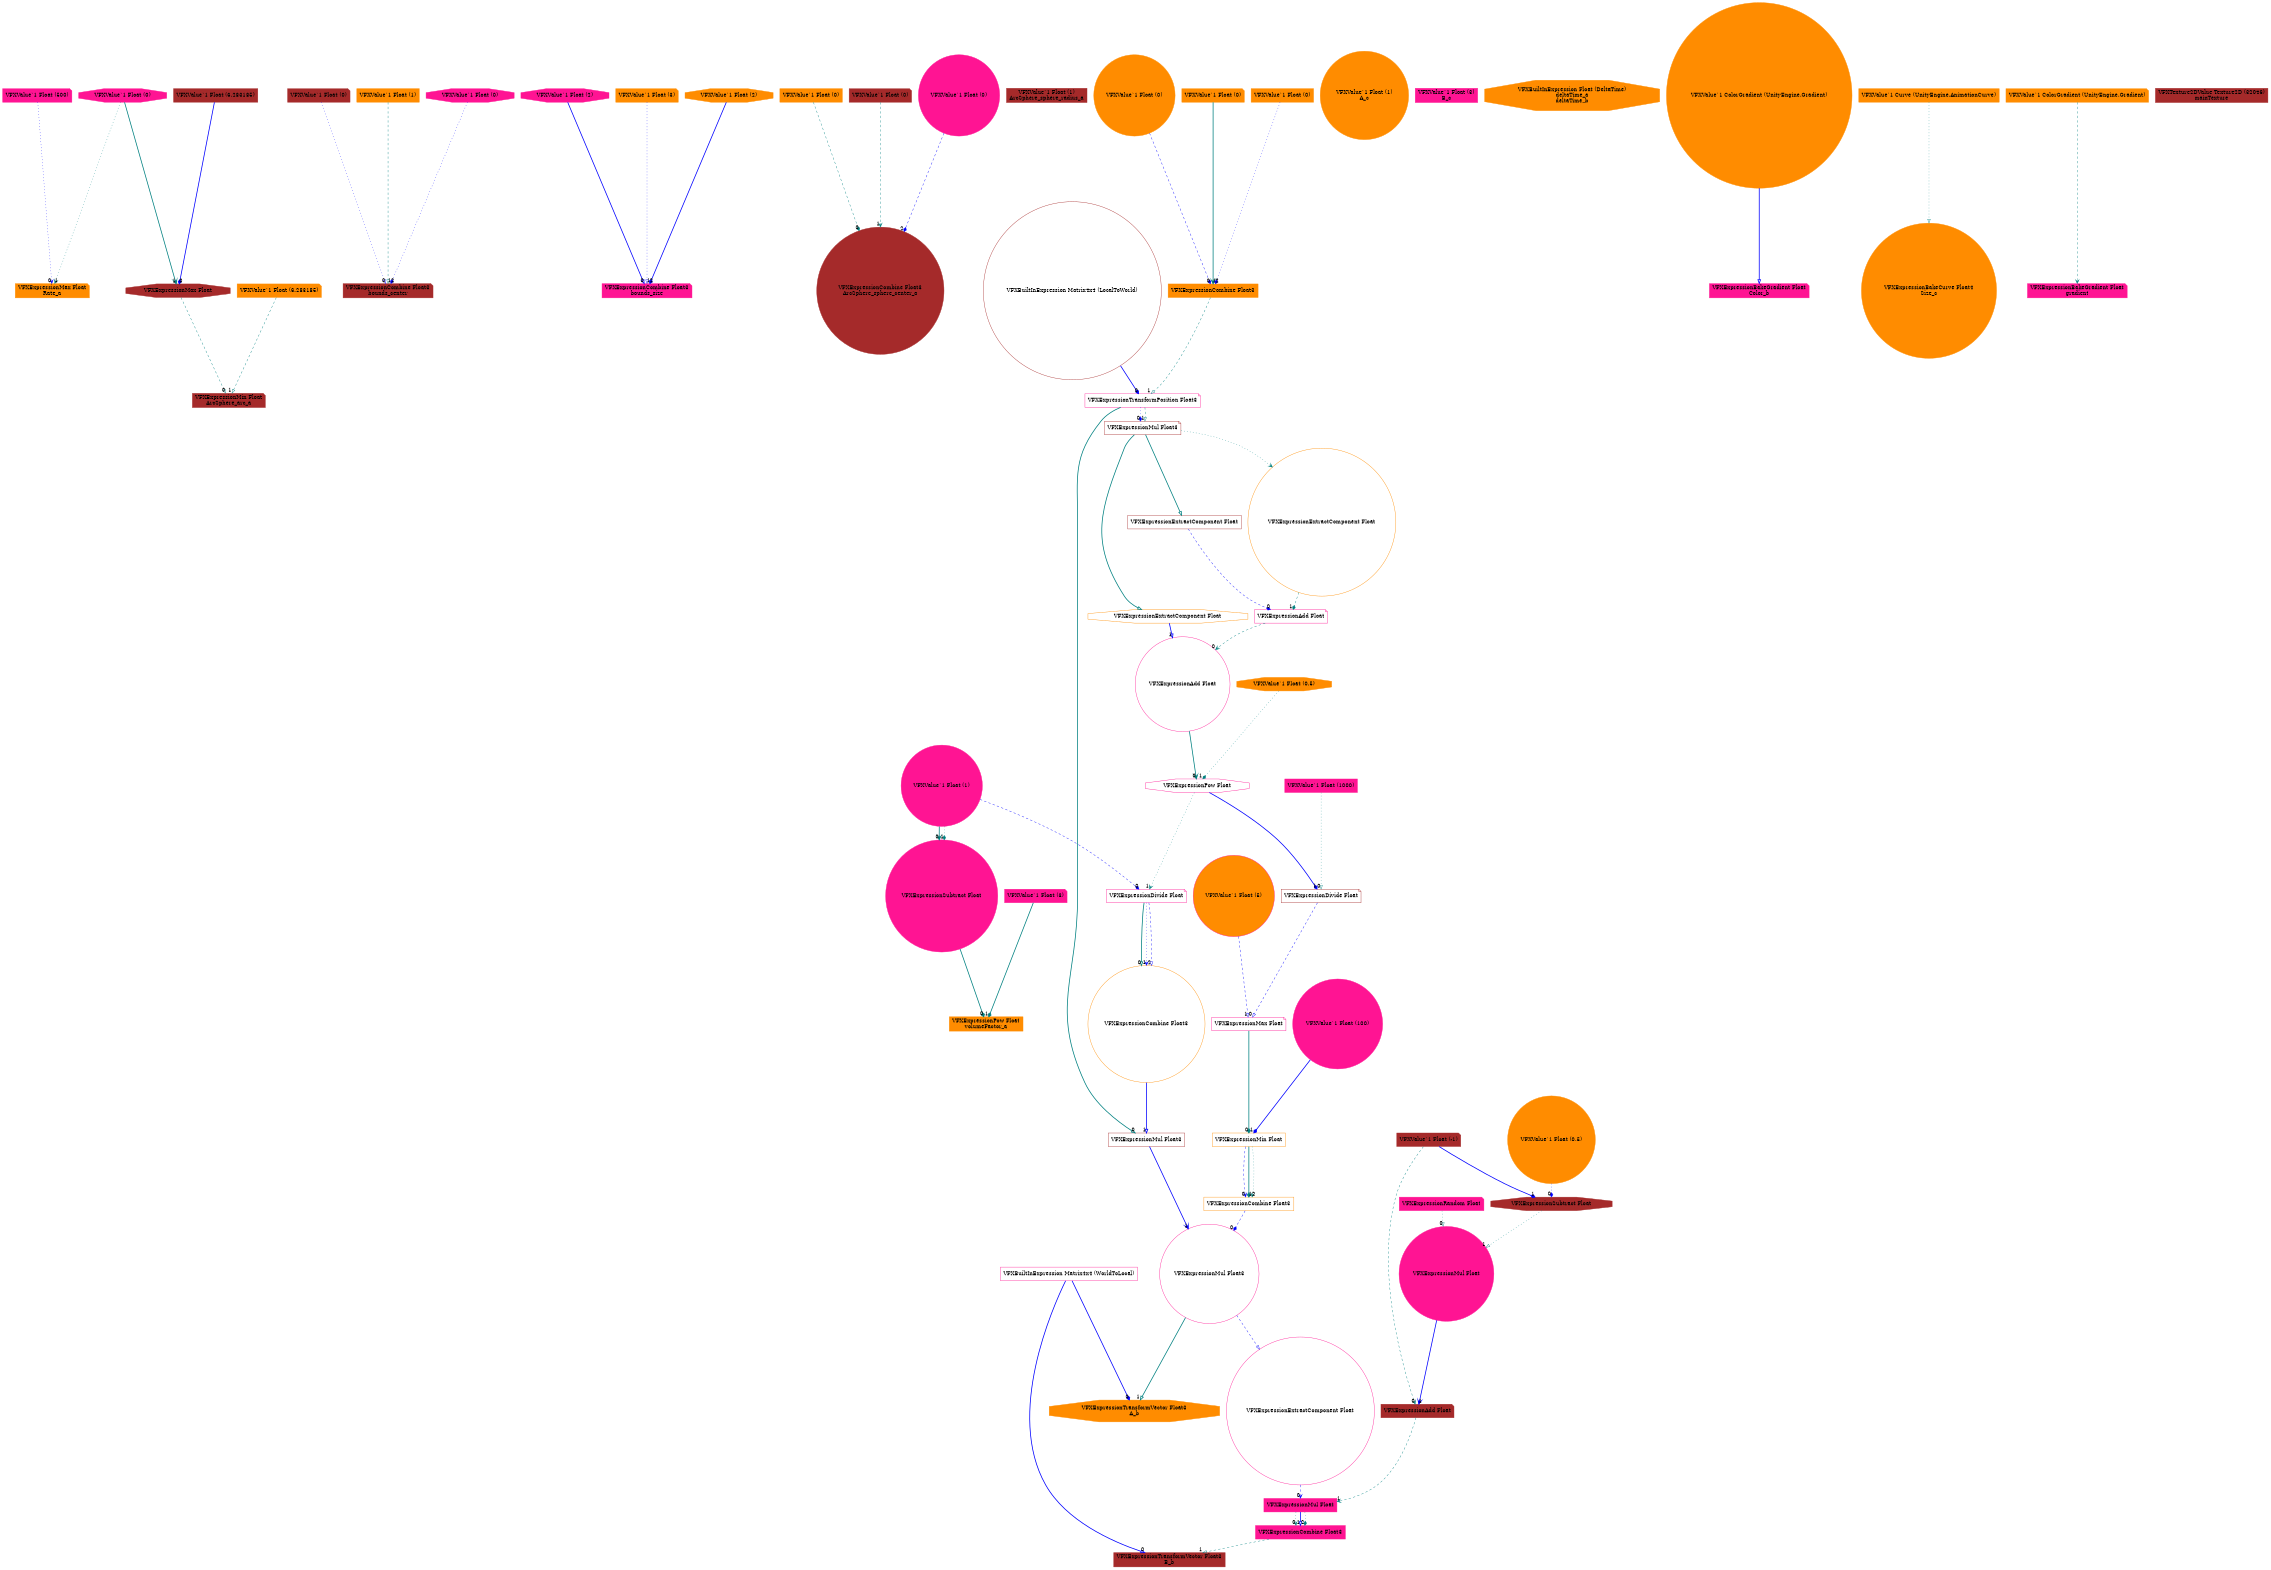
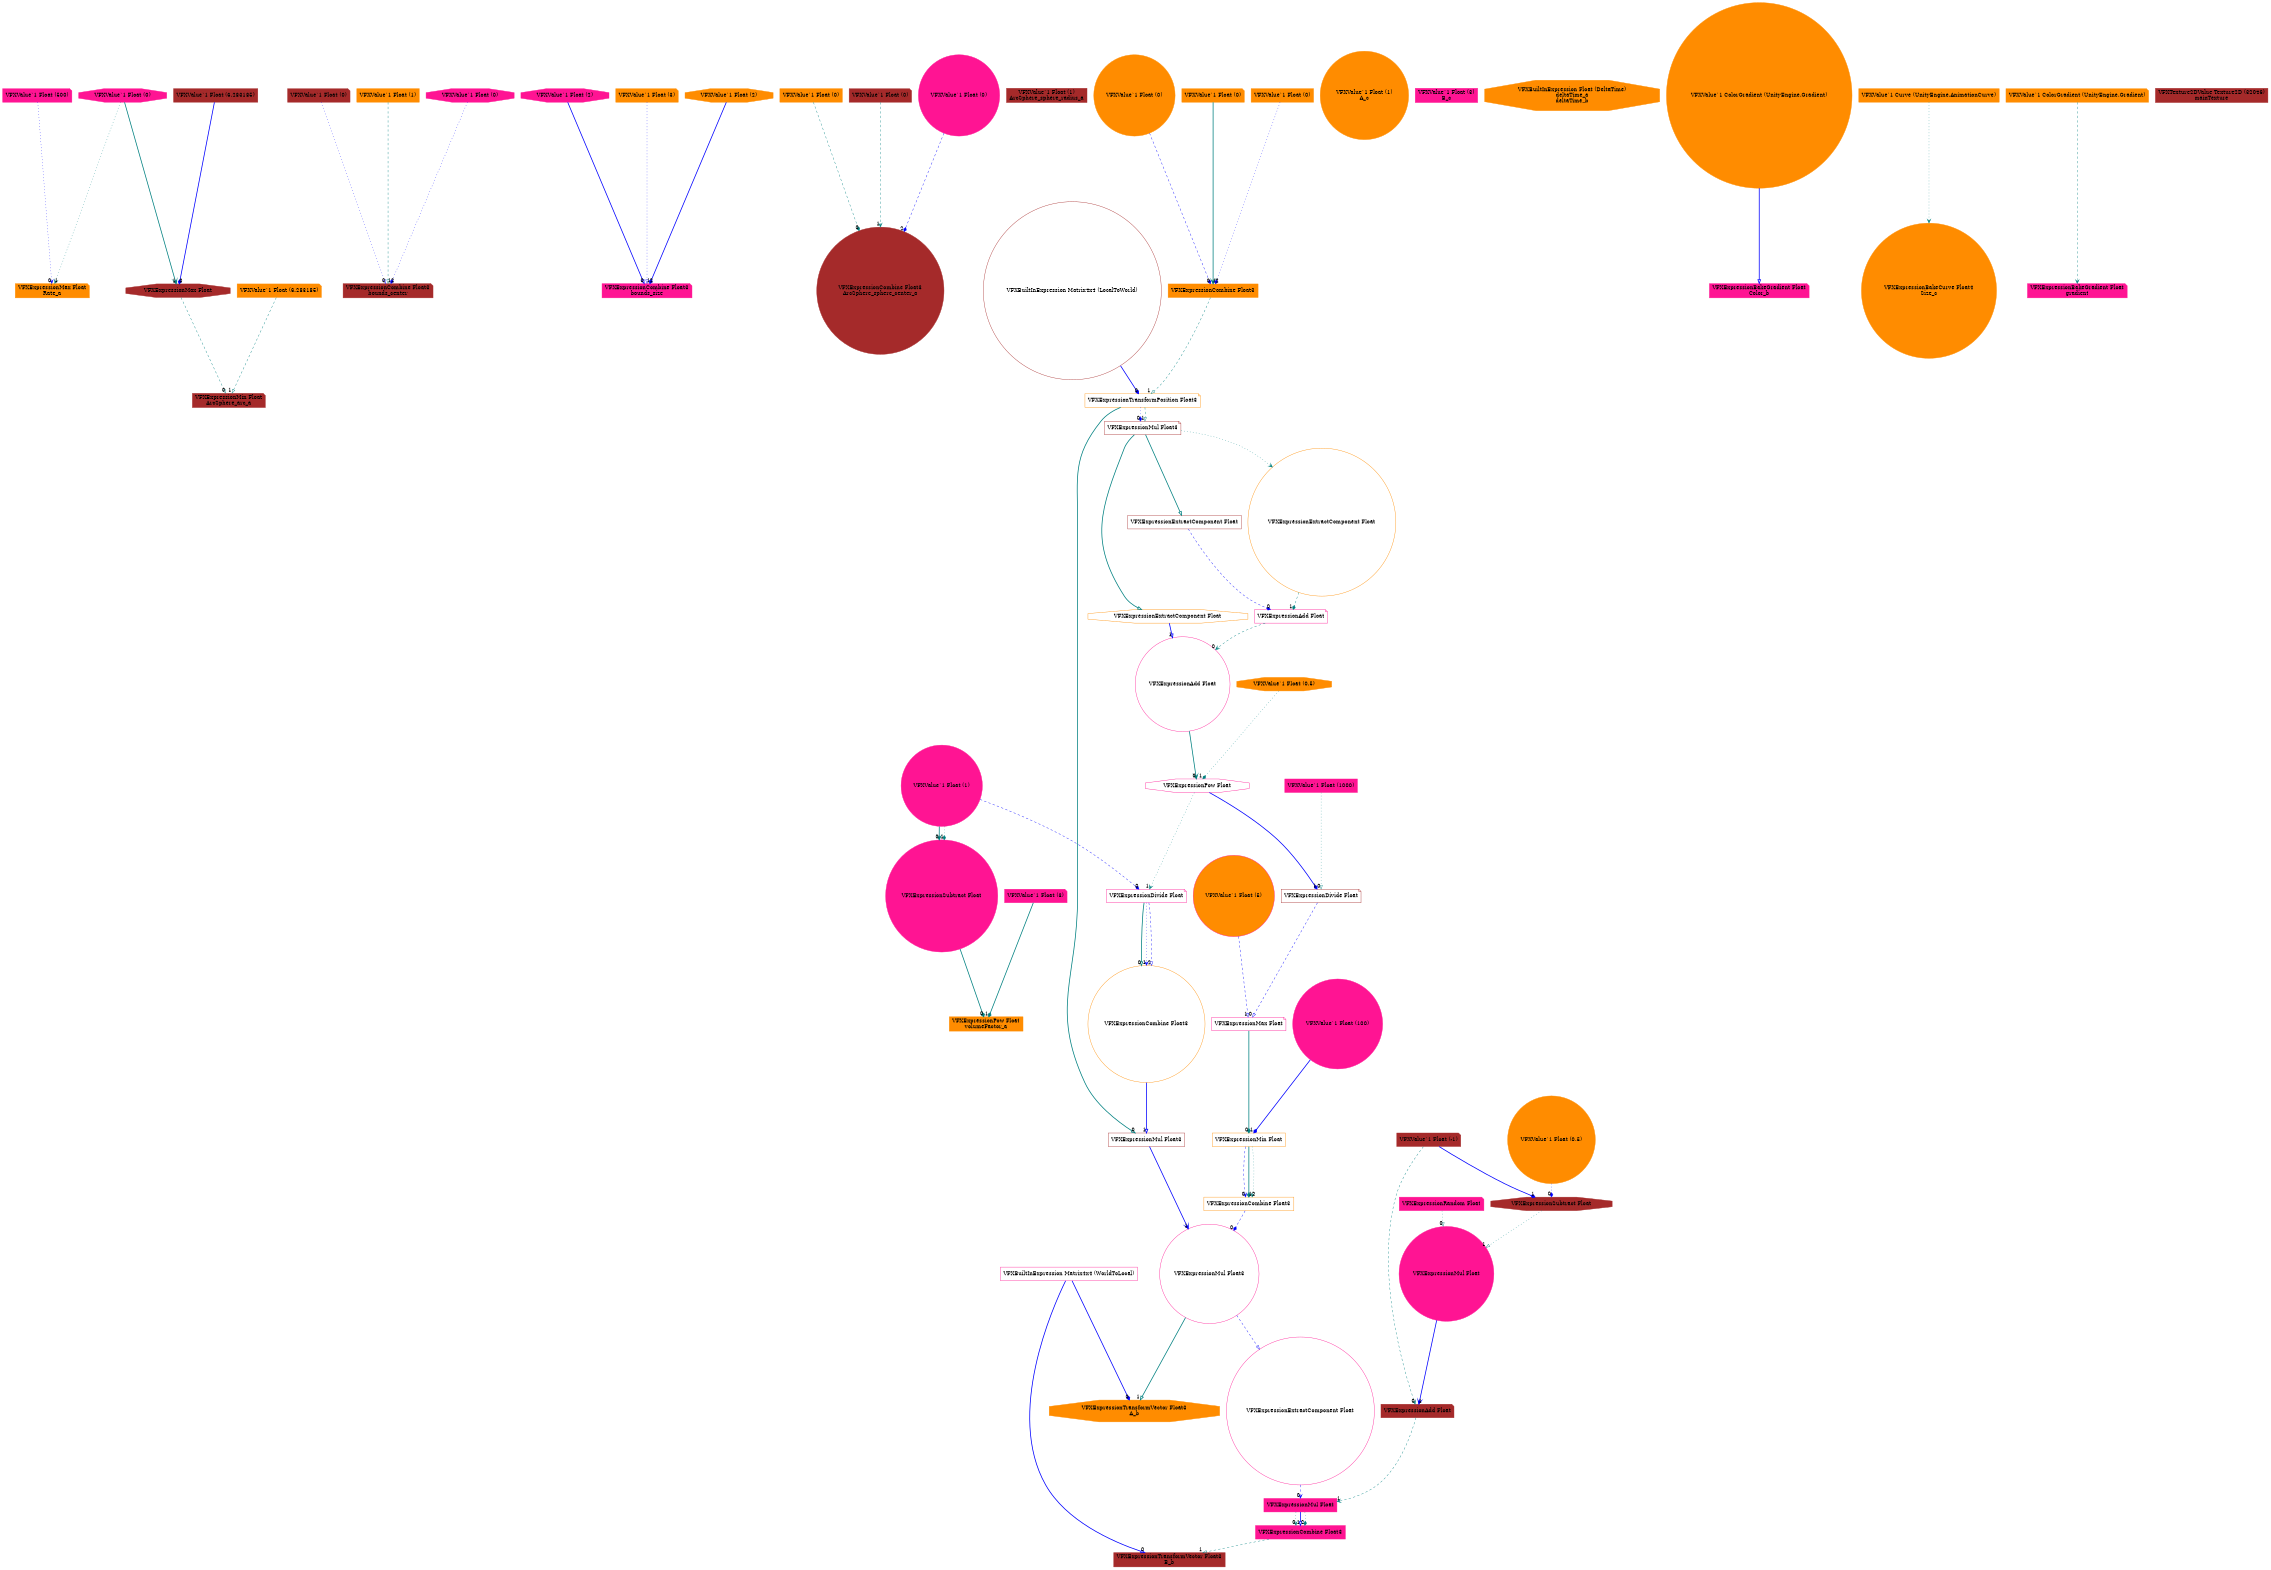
edge "VFXValue`1 Curve (UnityEngine.AnimationCurve)" -> "VFXExpressionBakeCurve Float4 Size_c": arrowhead onormal -> vee
node "VFXExpressionTransformPosition Float3": color deeppink -> darkorange
